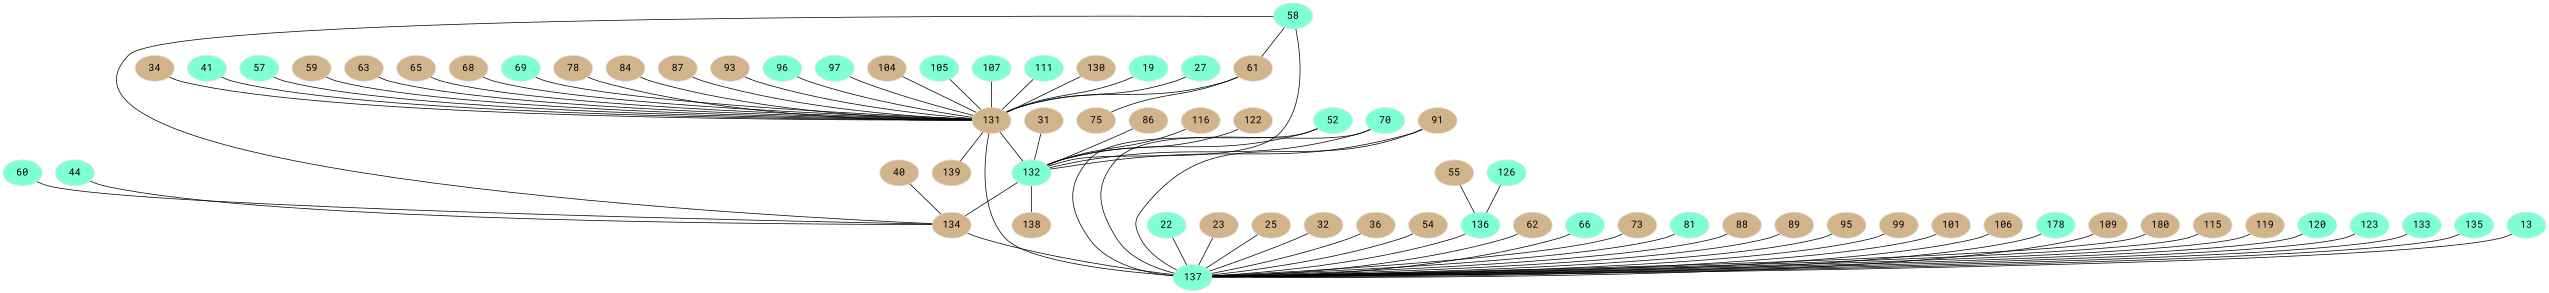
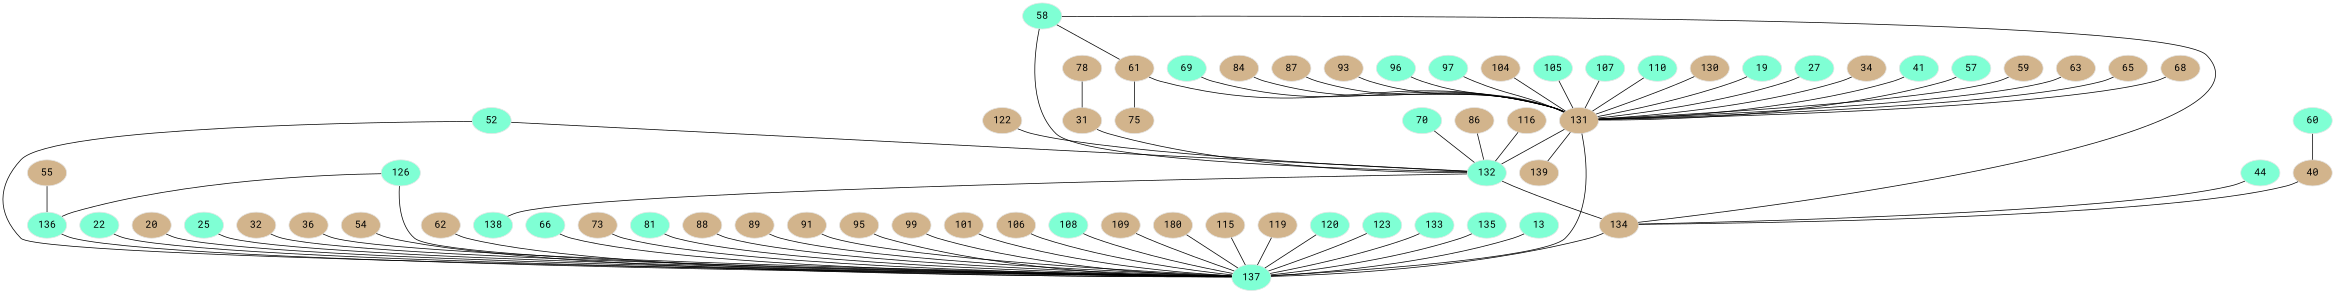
node "111": label "111" -> "110"
edge "78" -- "131": now "78" -- "31"
edge "91" -- "132": removed
edge "70" -- "137": now "126" -- "137"
edge "60" -- "134": now "60" -- "40"
node "138": fillcolor tan -> aquamarine
node "23": label "23" -> "20"
node "25": fillcolor tan -> aquamarine
node "178": label "178" -> "108"
